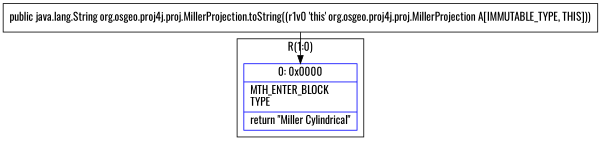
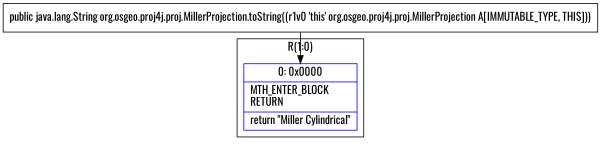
node "0: 0x0000": text "TYPE" -> "RETURN"
